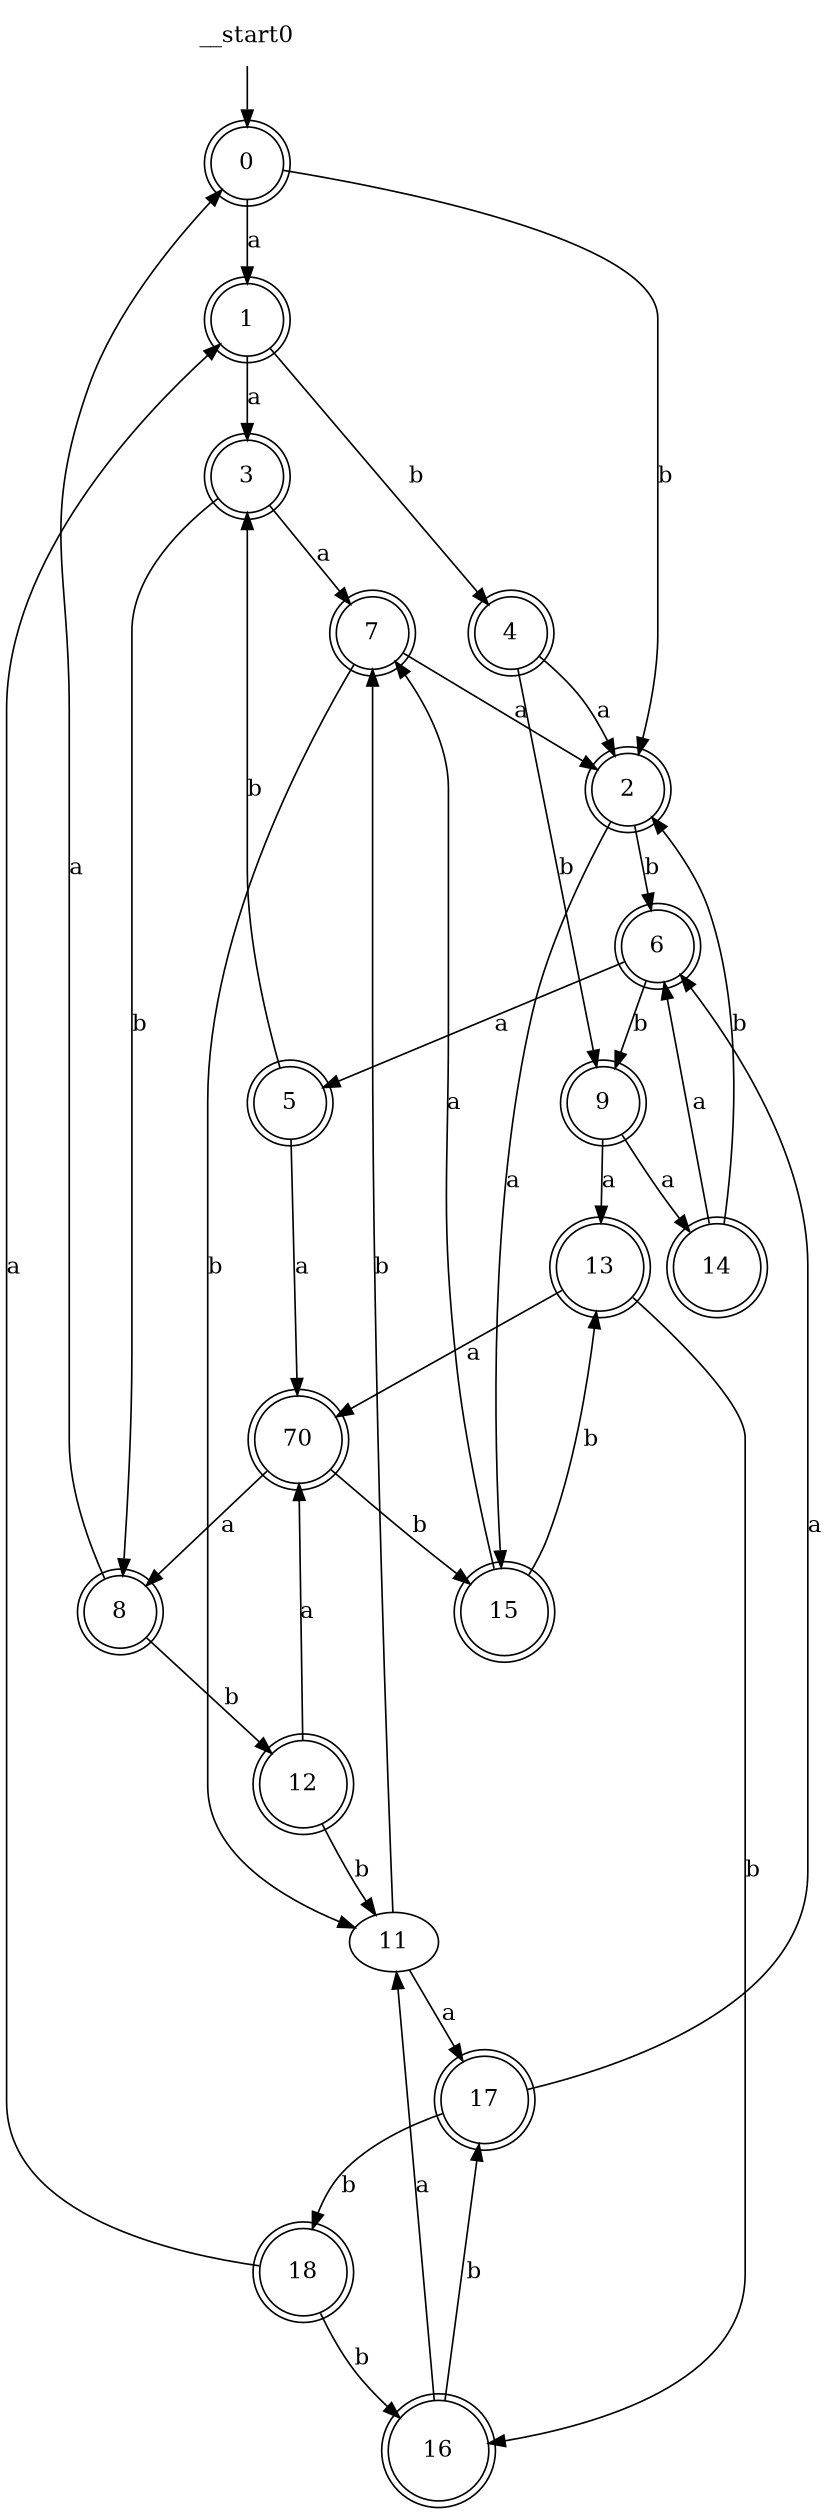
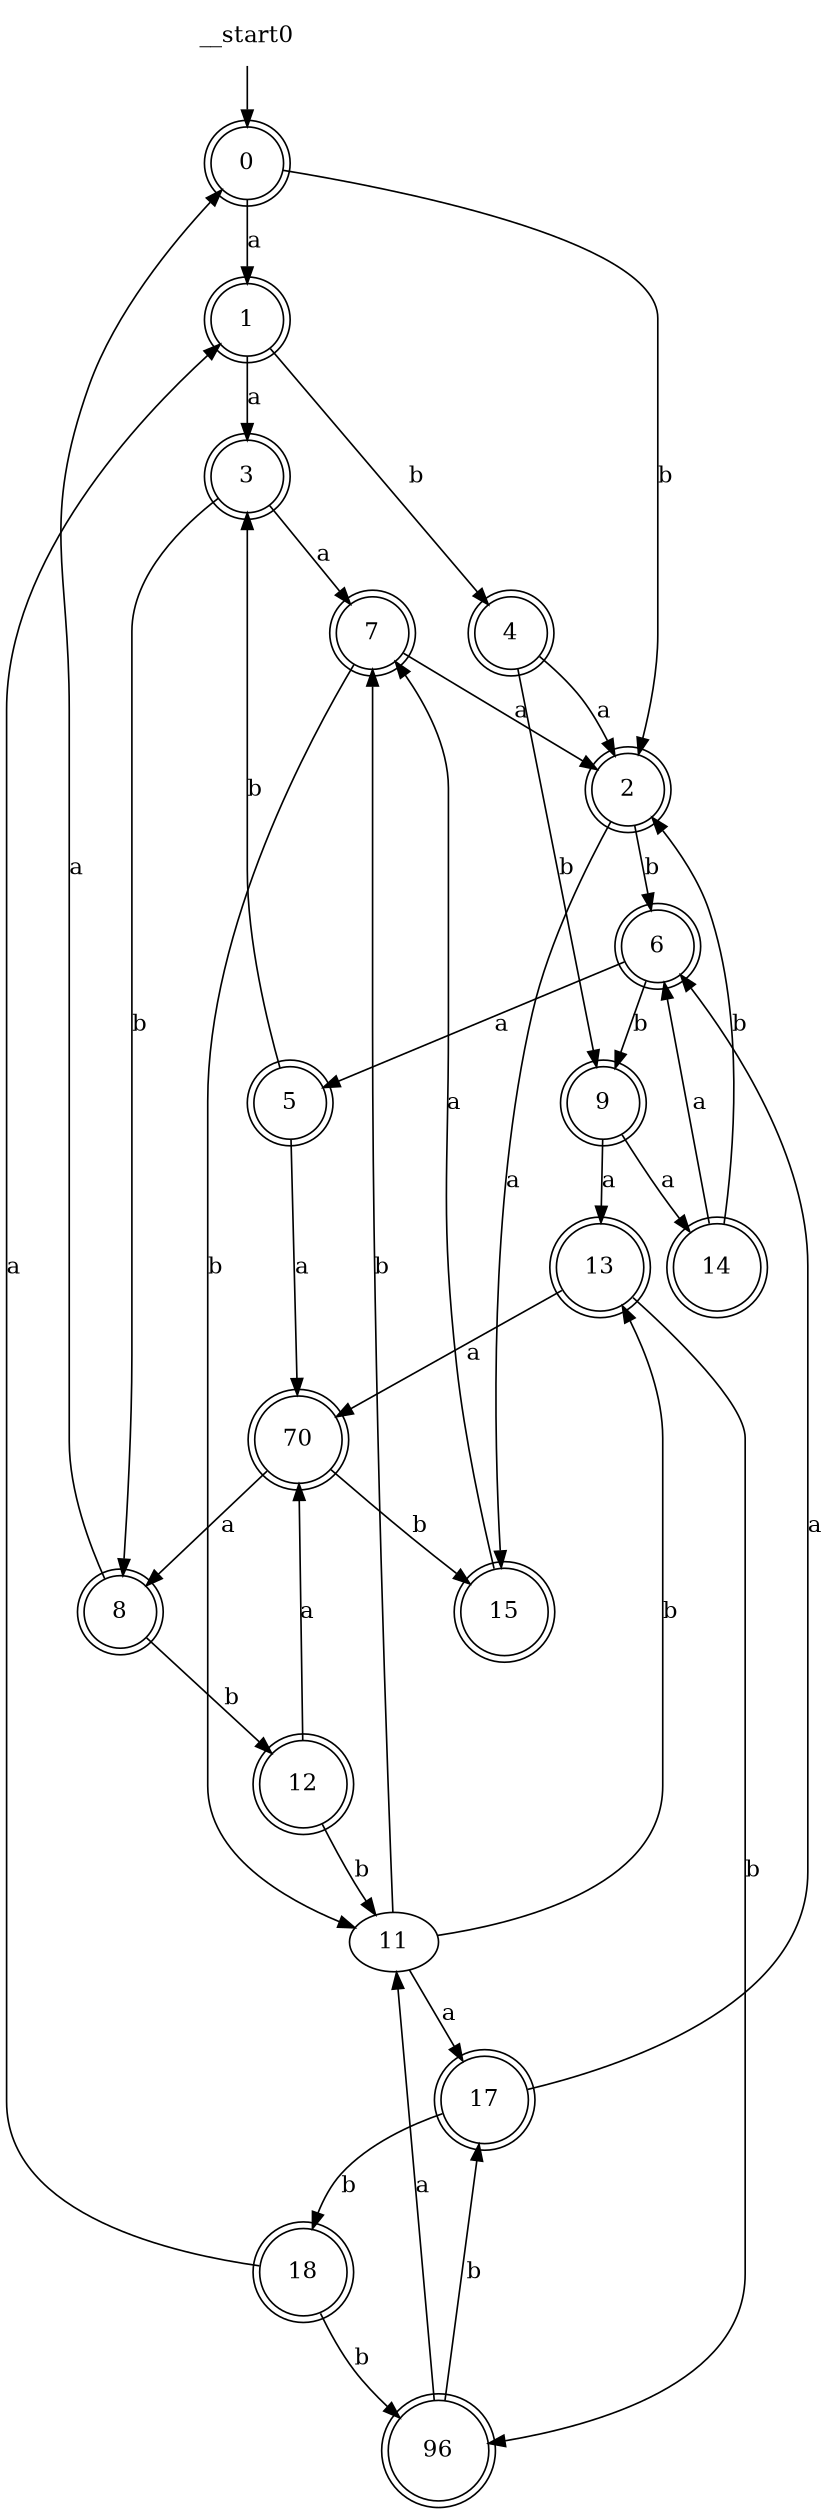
edge "15" -> "13": now "11" -> "13"
node "16": label "16" -> "96"
